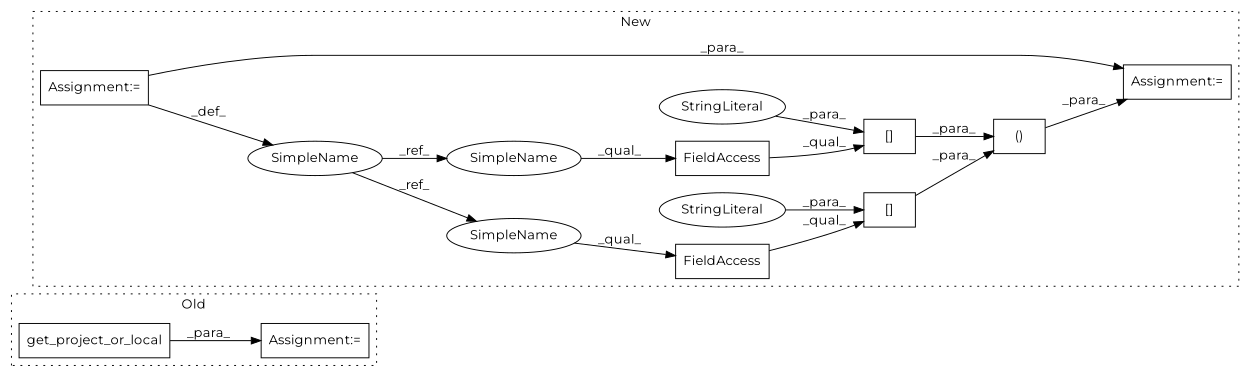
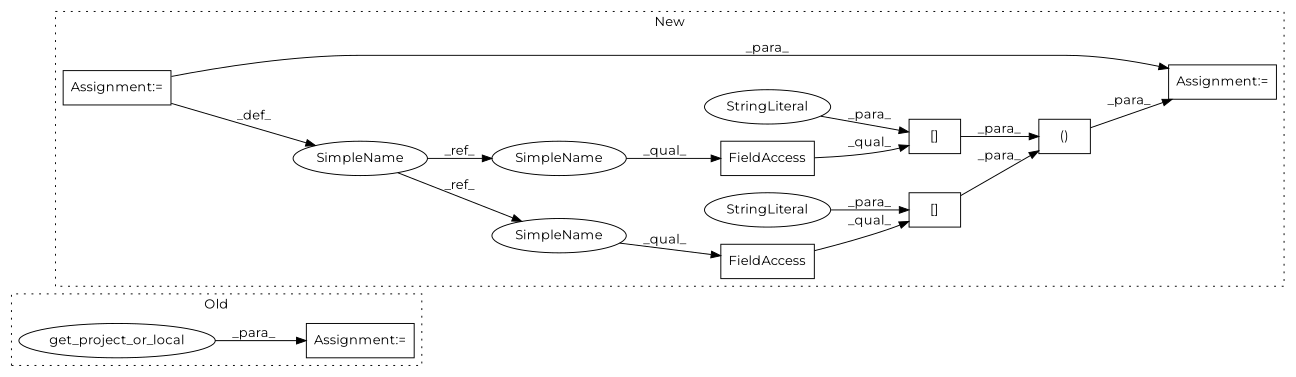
node "get_project_or_local": shape box -> ellipse
